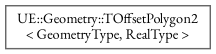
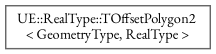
node "UE::Geometry::TOffsetPolygon2 < GeometryType, RealType >": label "UE::Geometry::TOffsetPolygon2 < GeometryType, RealType >" -> "UE::RealType::TOffsetPolygon2 < GeometryType, RealType >"
